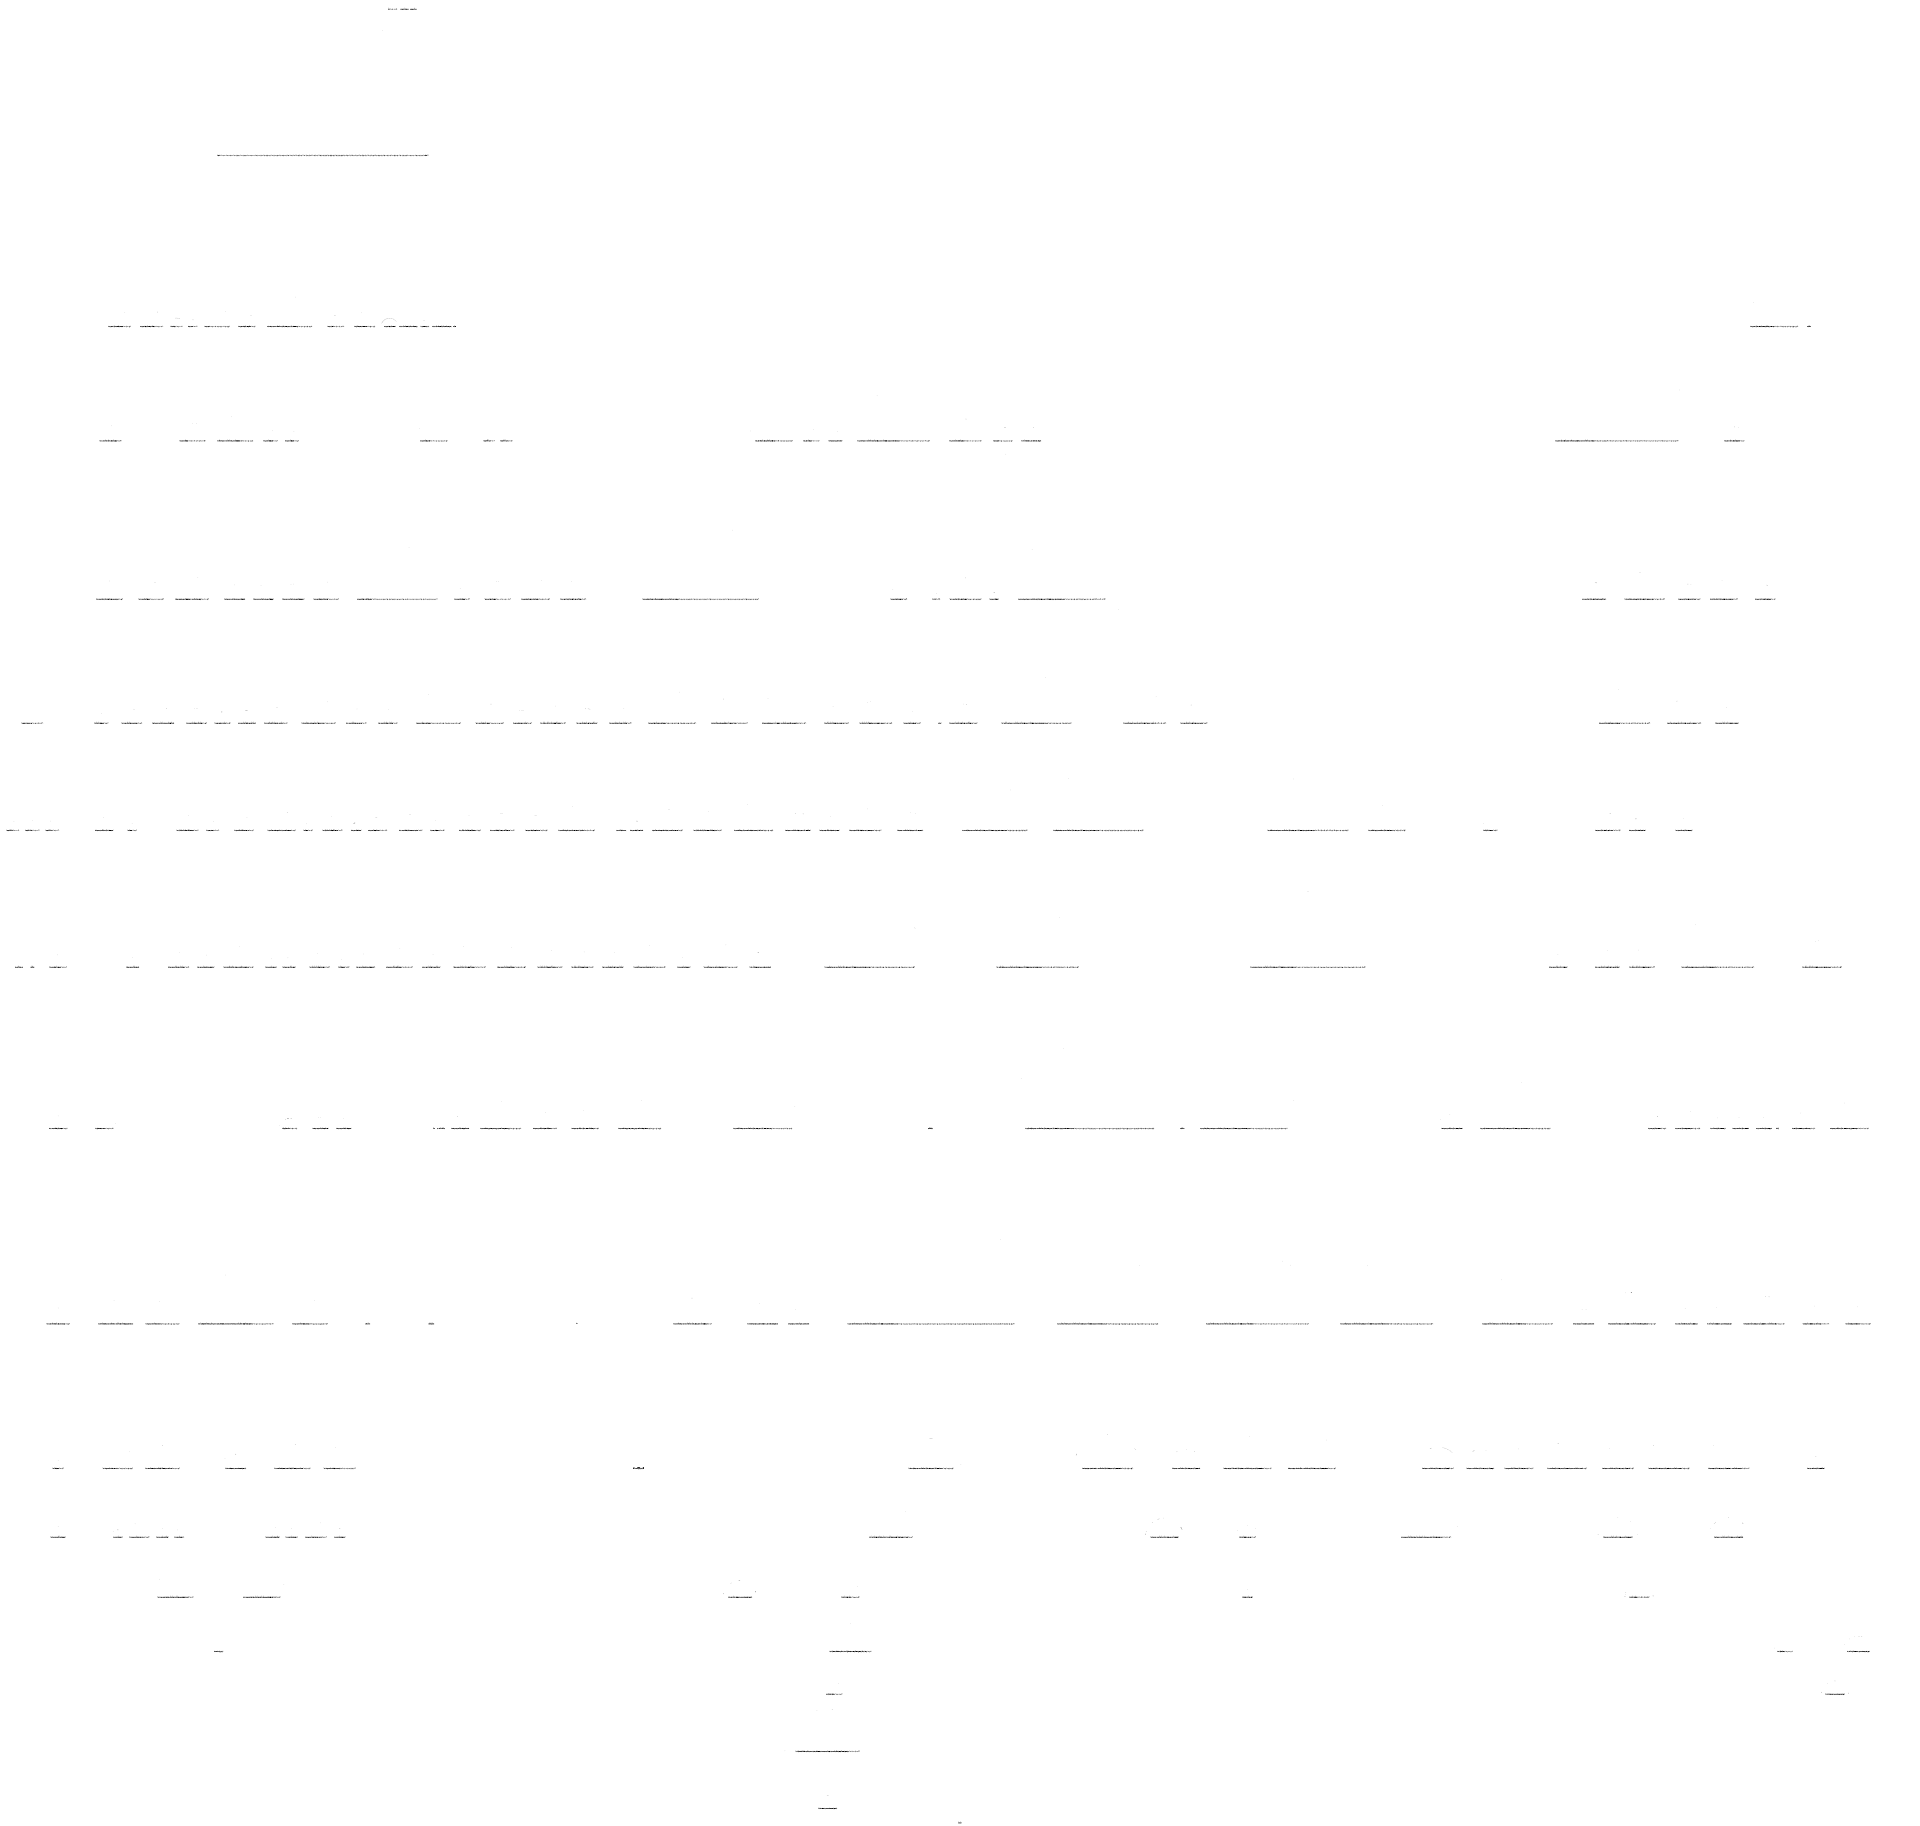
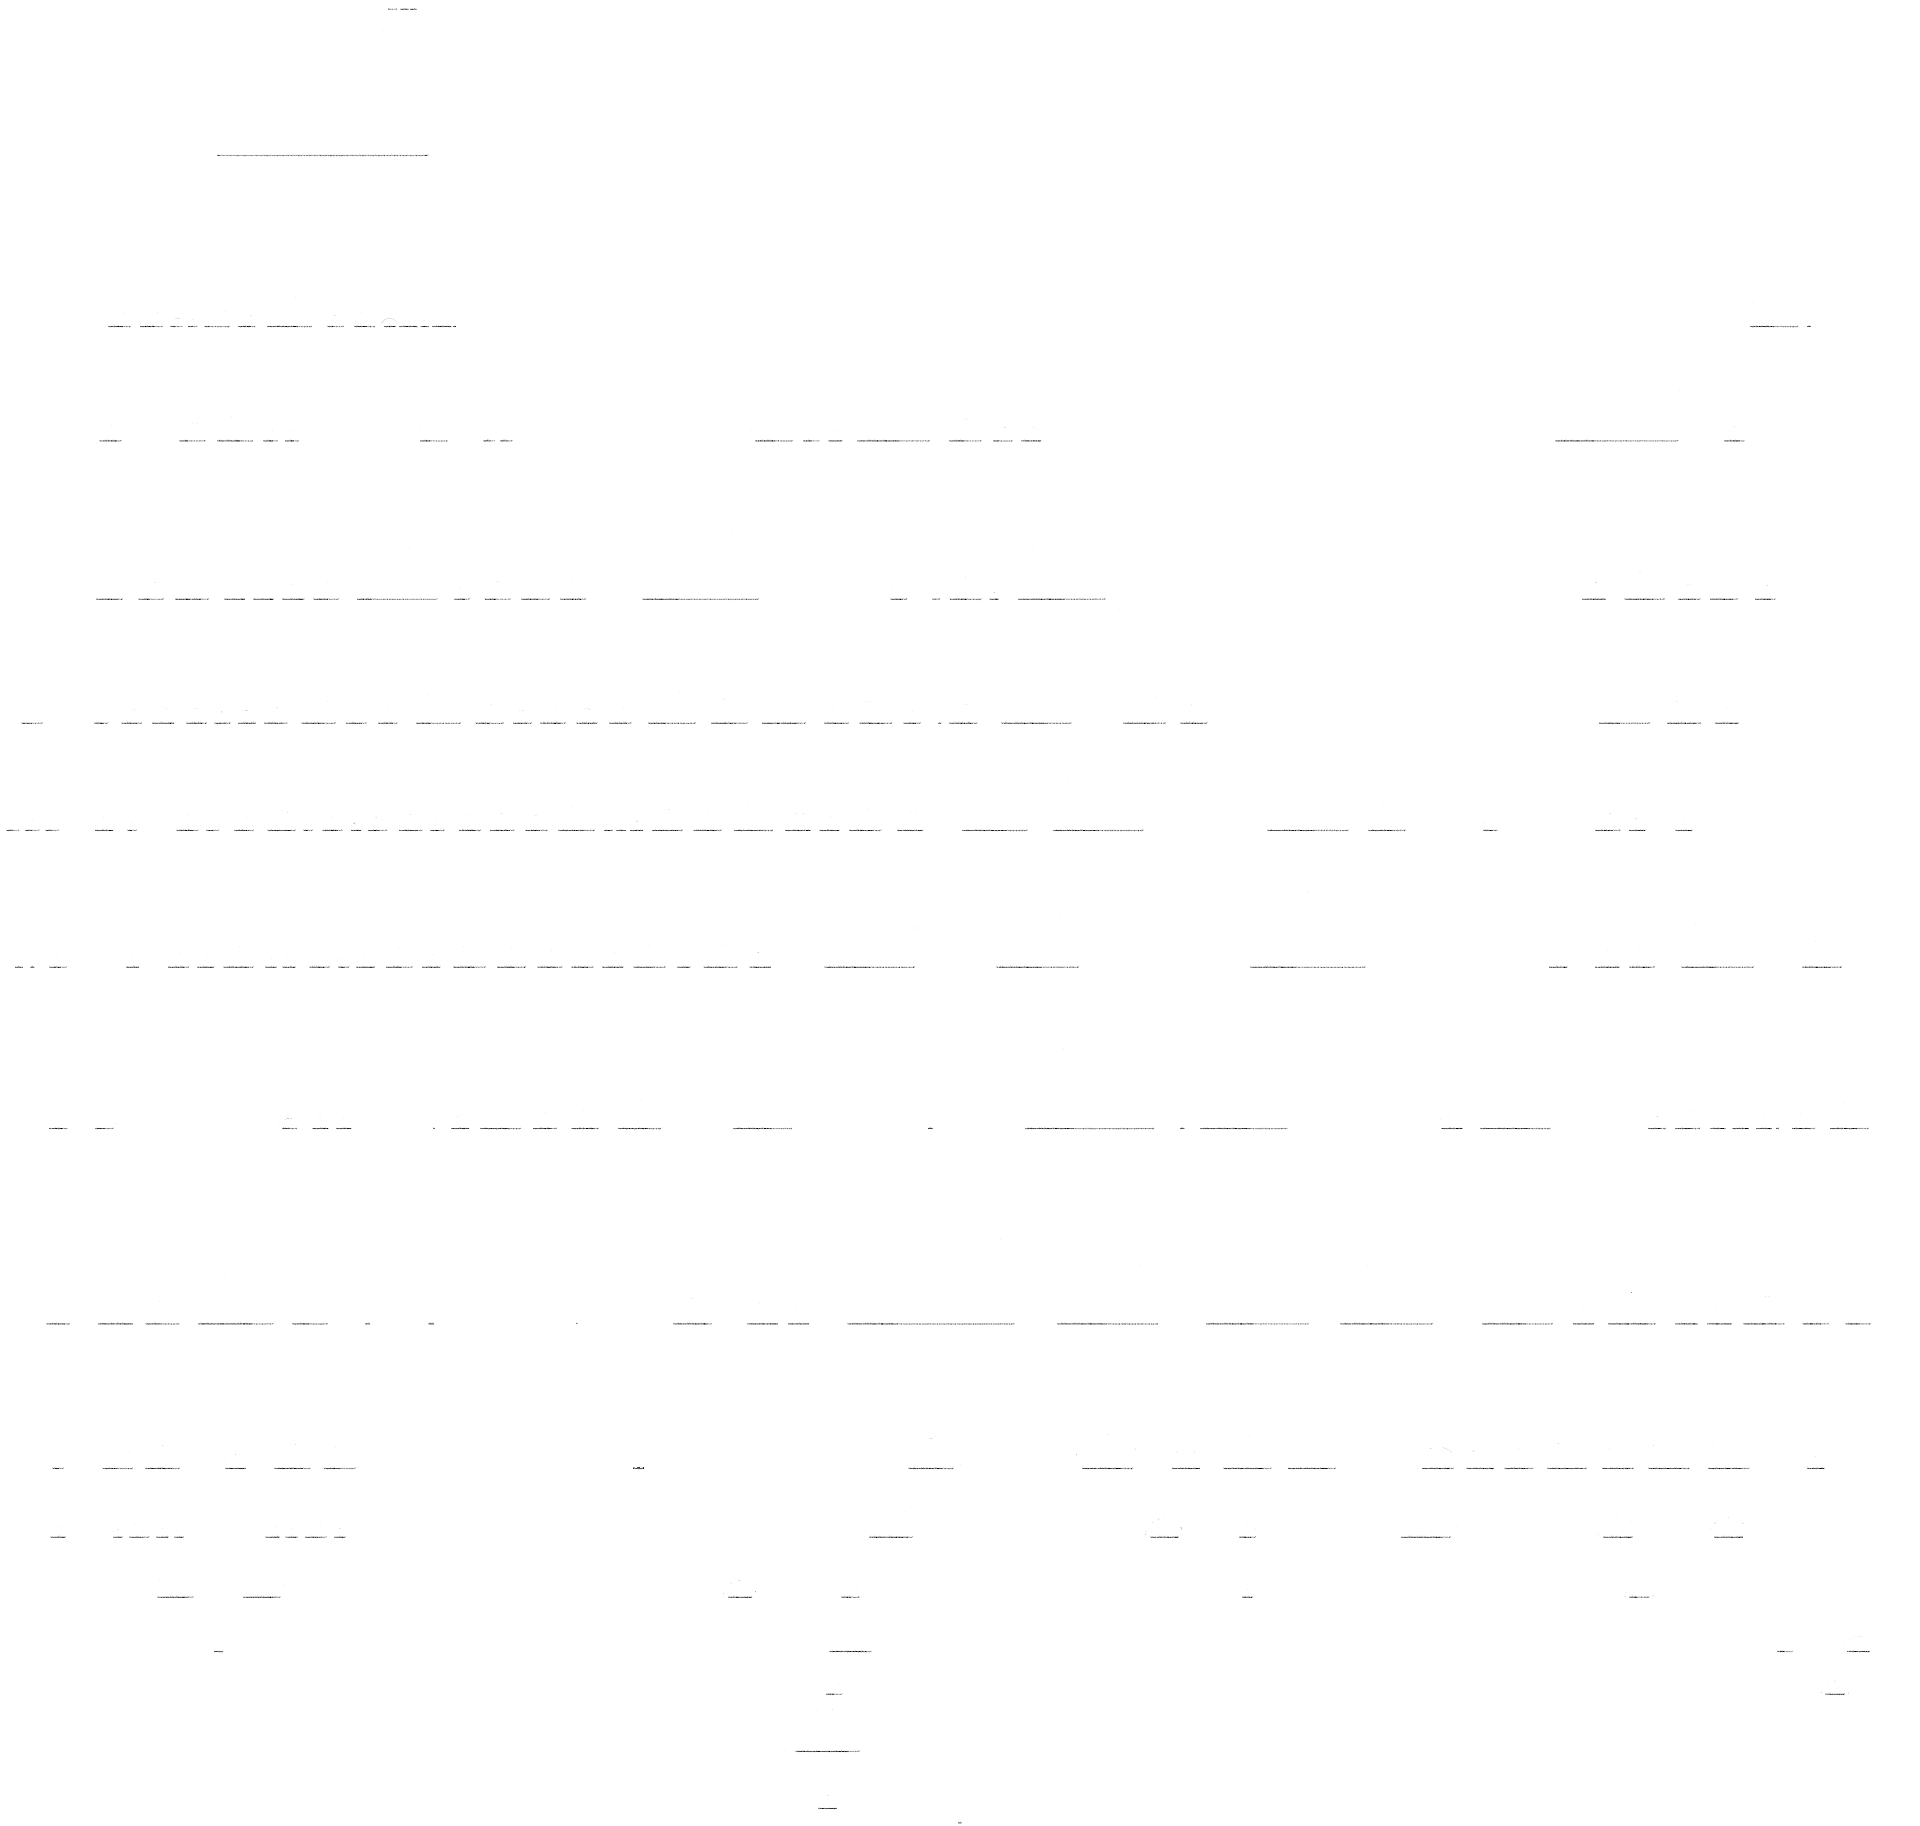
node "{_ZSt3maxImERKT_S2_S2_}": added
node "_ZSt17__throw_bad_allocv": removed
